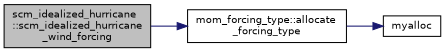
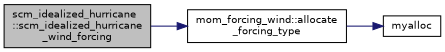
node "mom_forcing_type::allocate _forcing_type": label "mom_forcing_type::allocate _forcing_type" -> "mom_forcing_wind::allocate _forcing_type"
